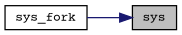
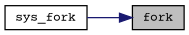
node "sys": label "sys" -> "fork"
